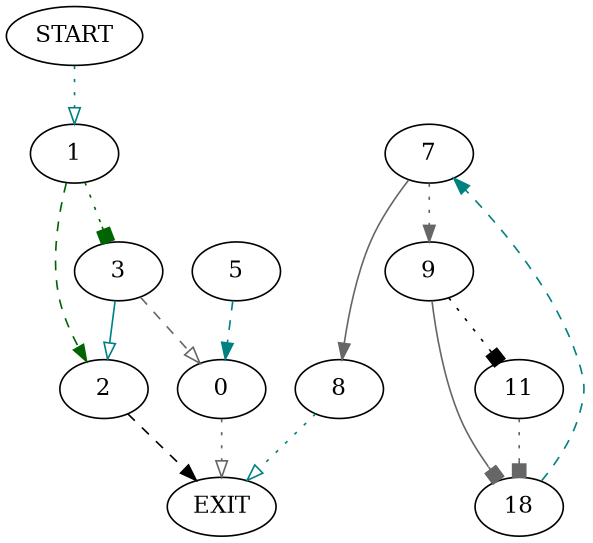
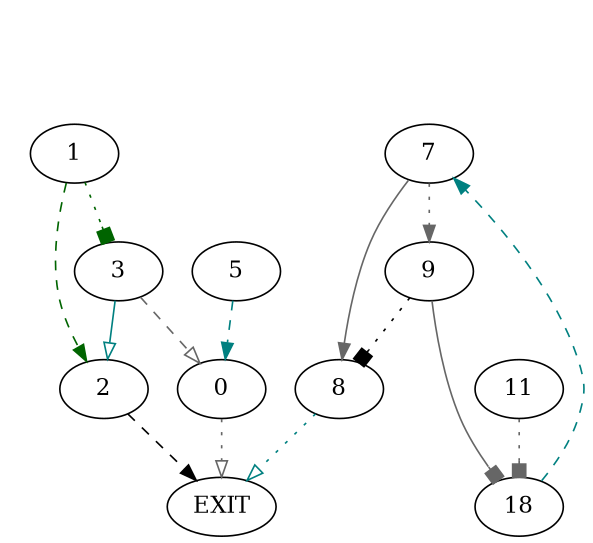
node "START": removed
edge "9" -> "11": now "9" -> "8"
